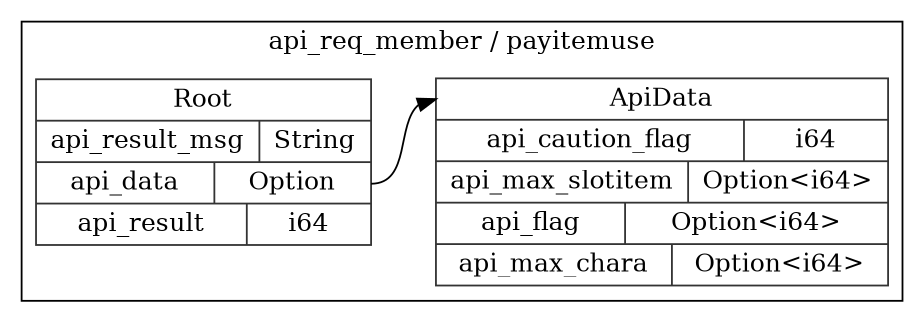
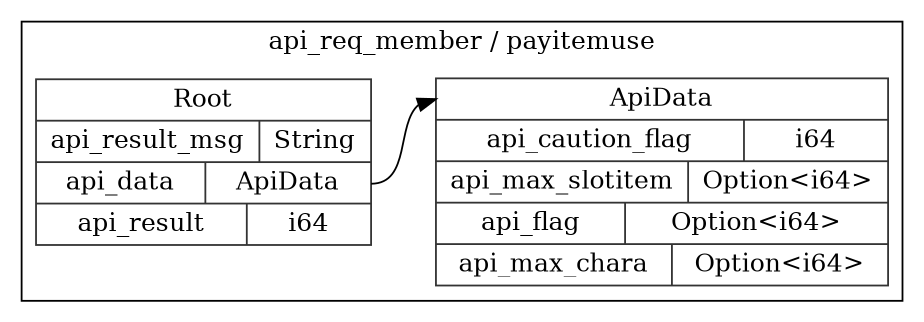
node "Root": text "Option" -> "ApiData"
